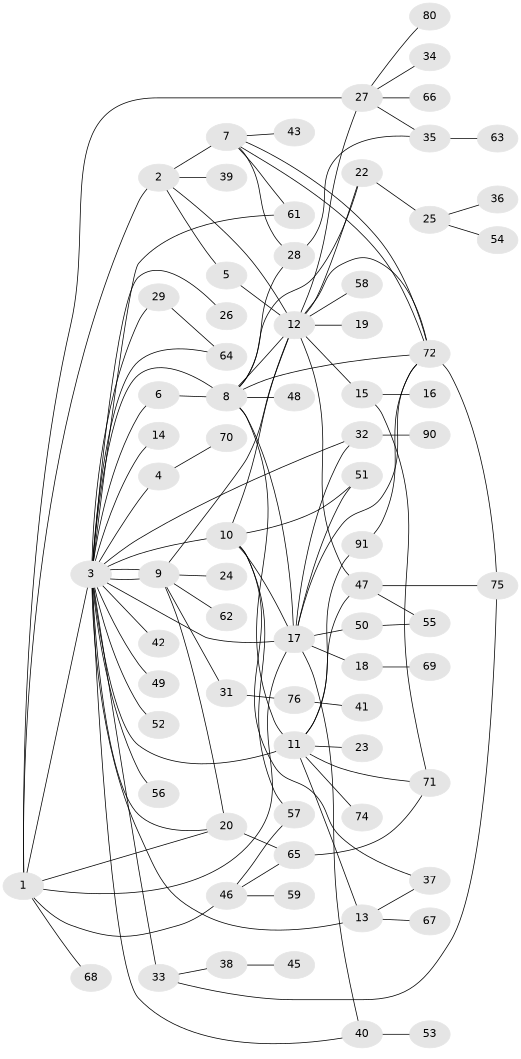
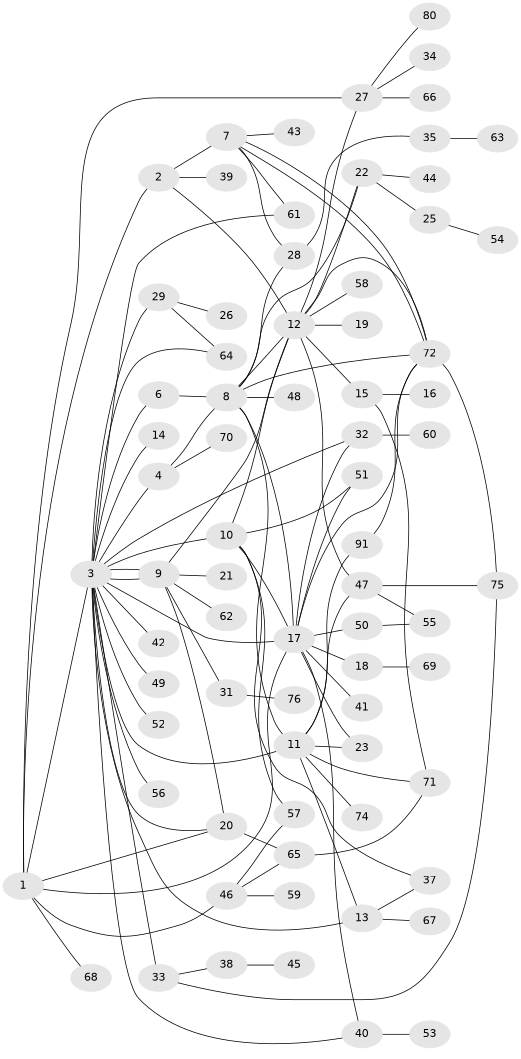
edge "27" -- "35": removed
node "44": added
node "36": removed
node "5": removed
edge "26" -- "3": now "26" -- "29"
edge "8" -- "3": now "8" -- "4"
node "90": label "90" -> "60"
node "24": label "24" -> "21"
edge "17" -- "23": added
edge "76" -- "41": now "17" -- "41"
